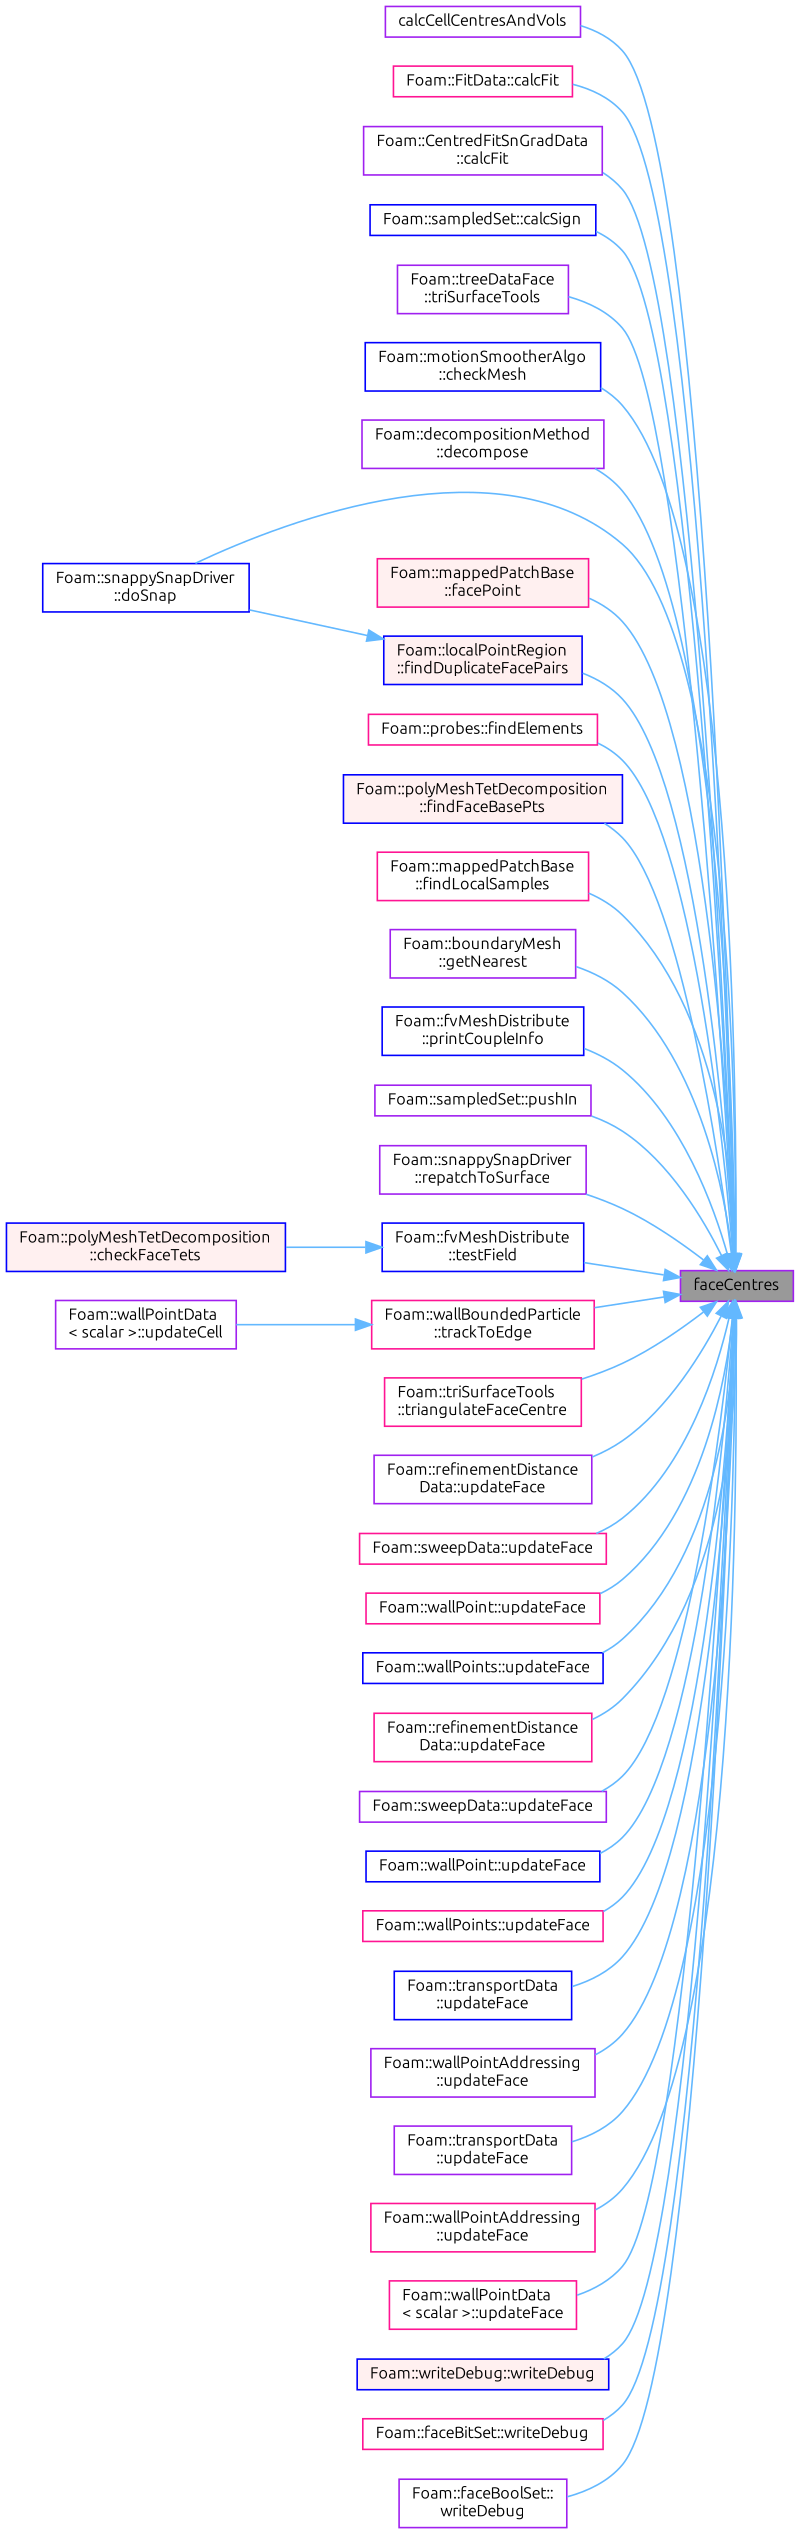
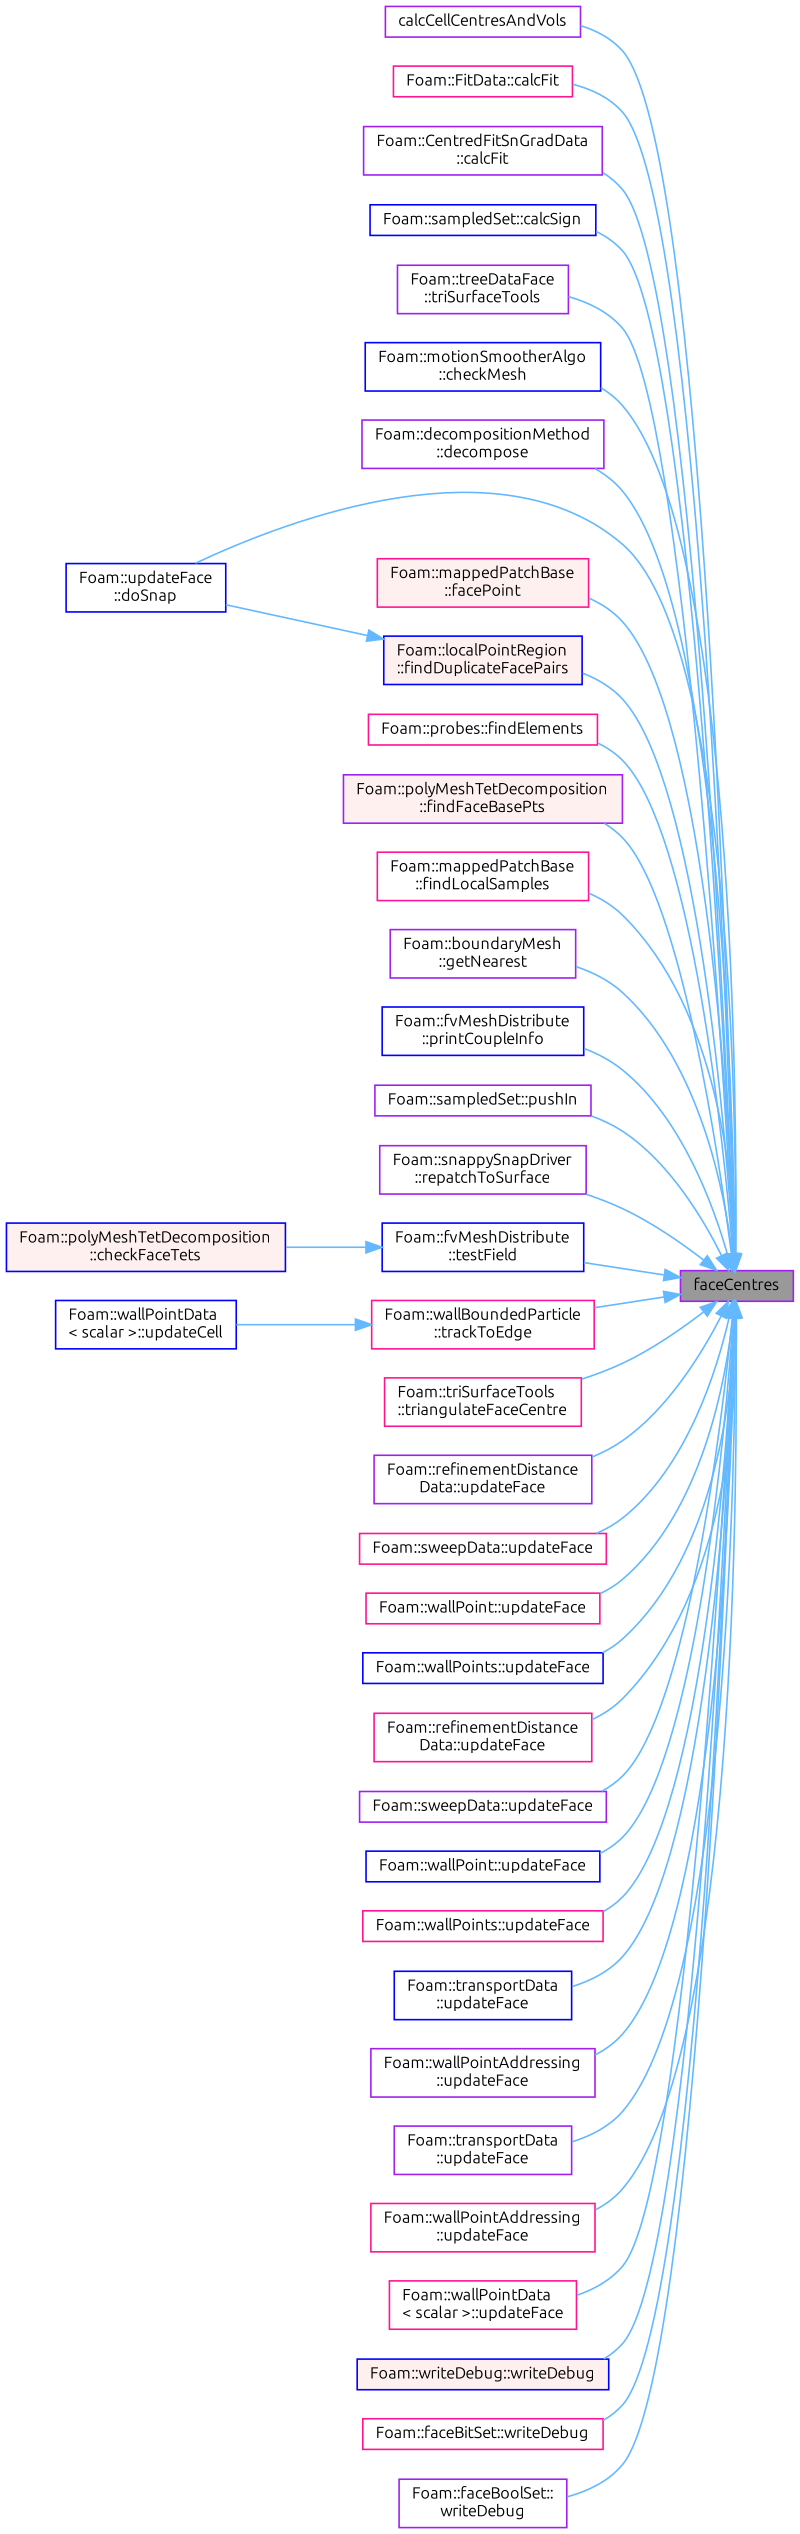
node "Foam::snappySnapDriver ::doSnap": label "Foam::snappySnapDriver ::doSnap" -> "Foam::updateFace ::doSnap"
node "Foam::polyMeshTetDecomposition ::findFaceBasePts": color blue -> purple
node "Foam::wallPointData < scalar >::updateCell": color purple -> blue
